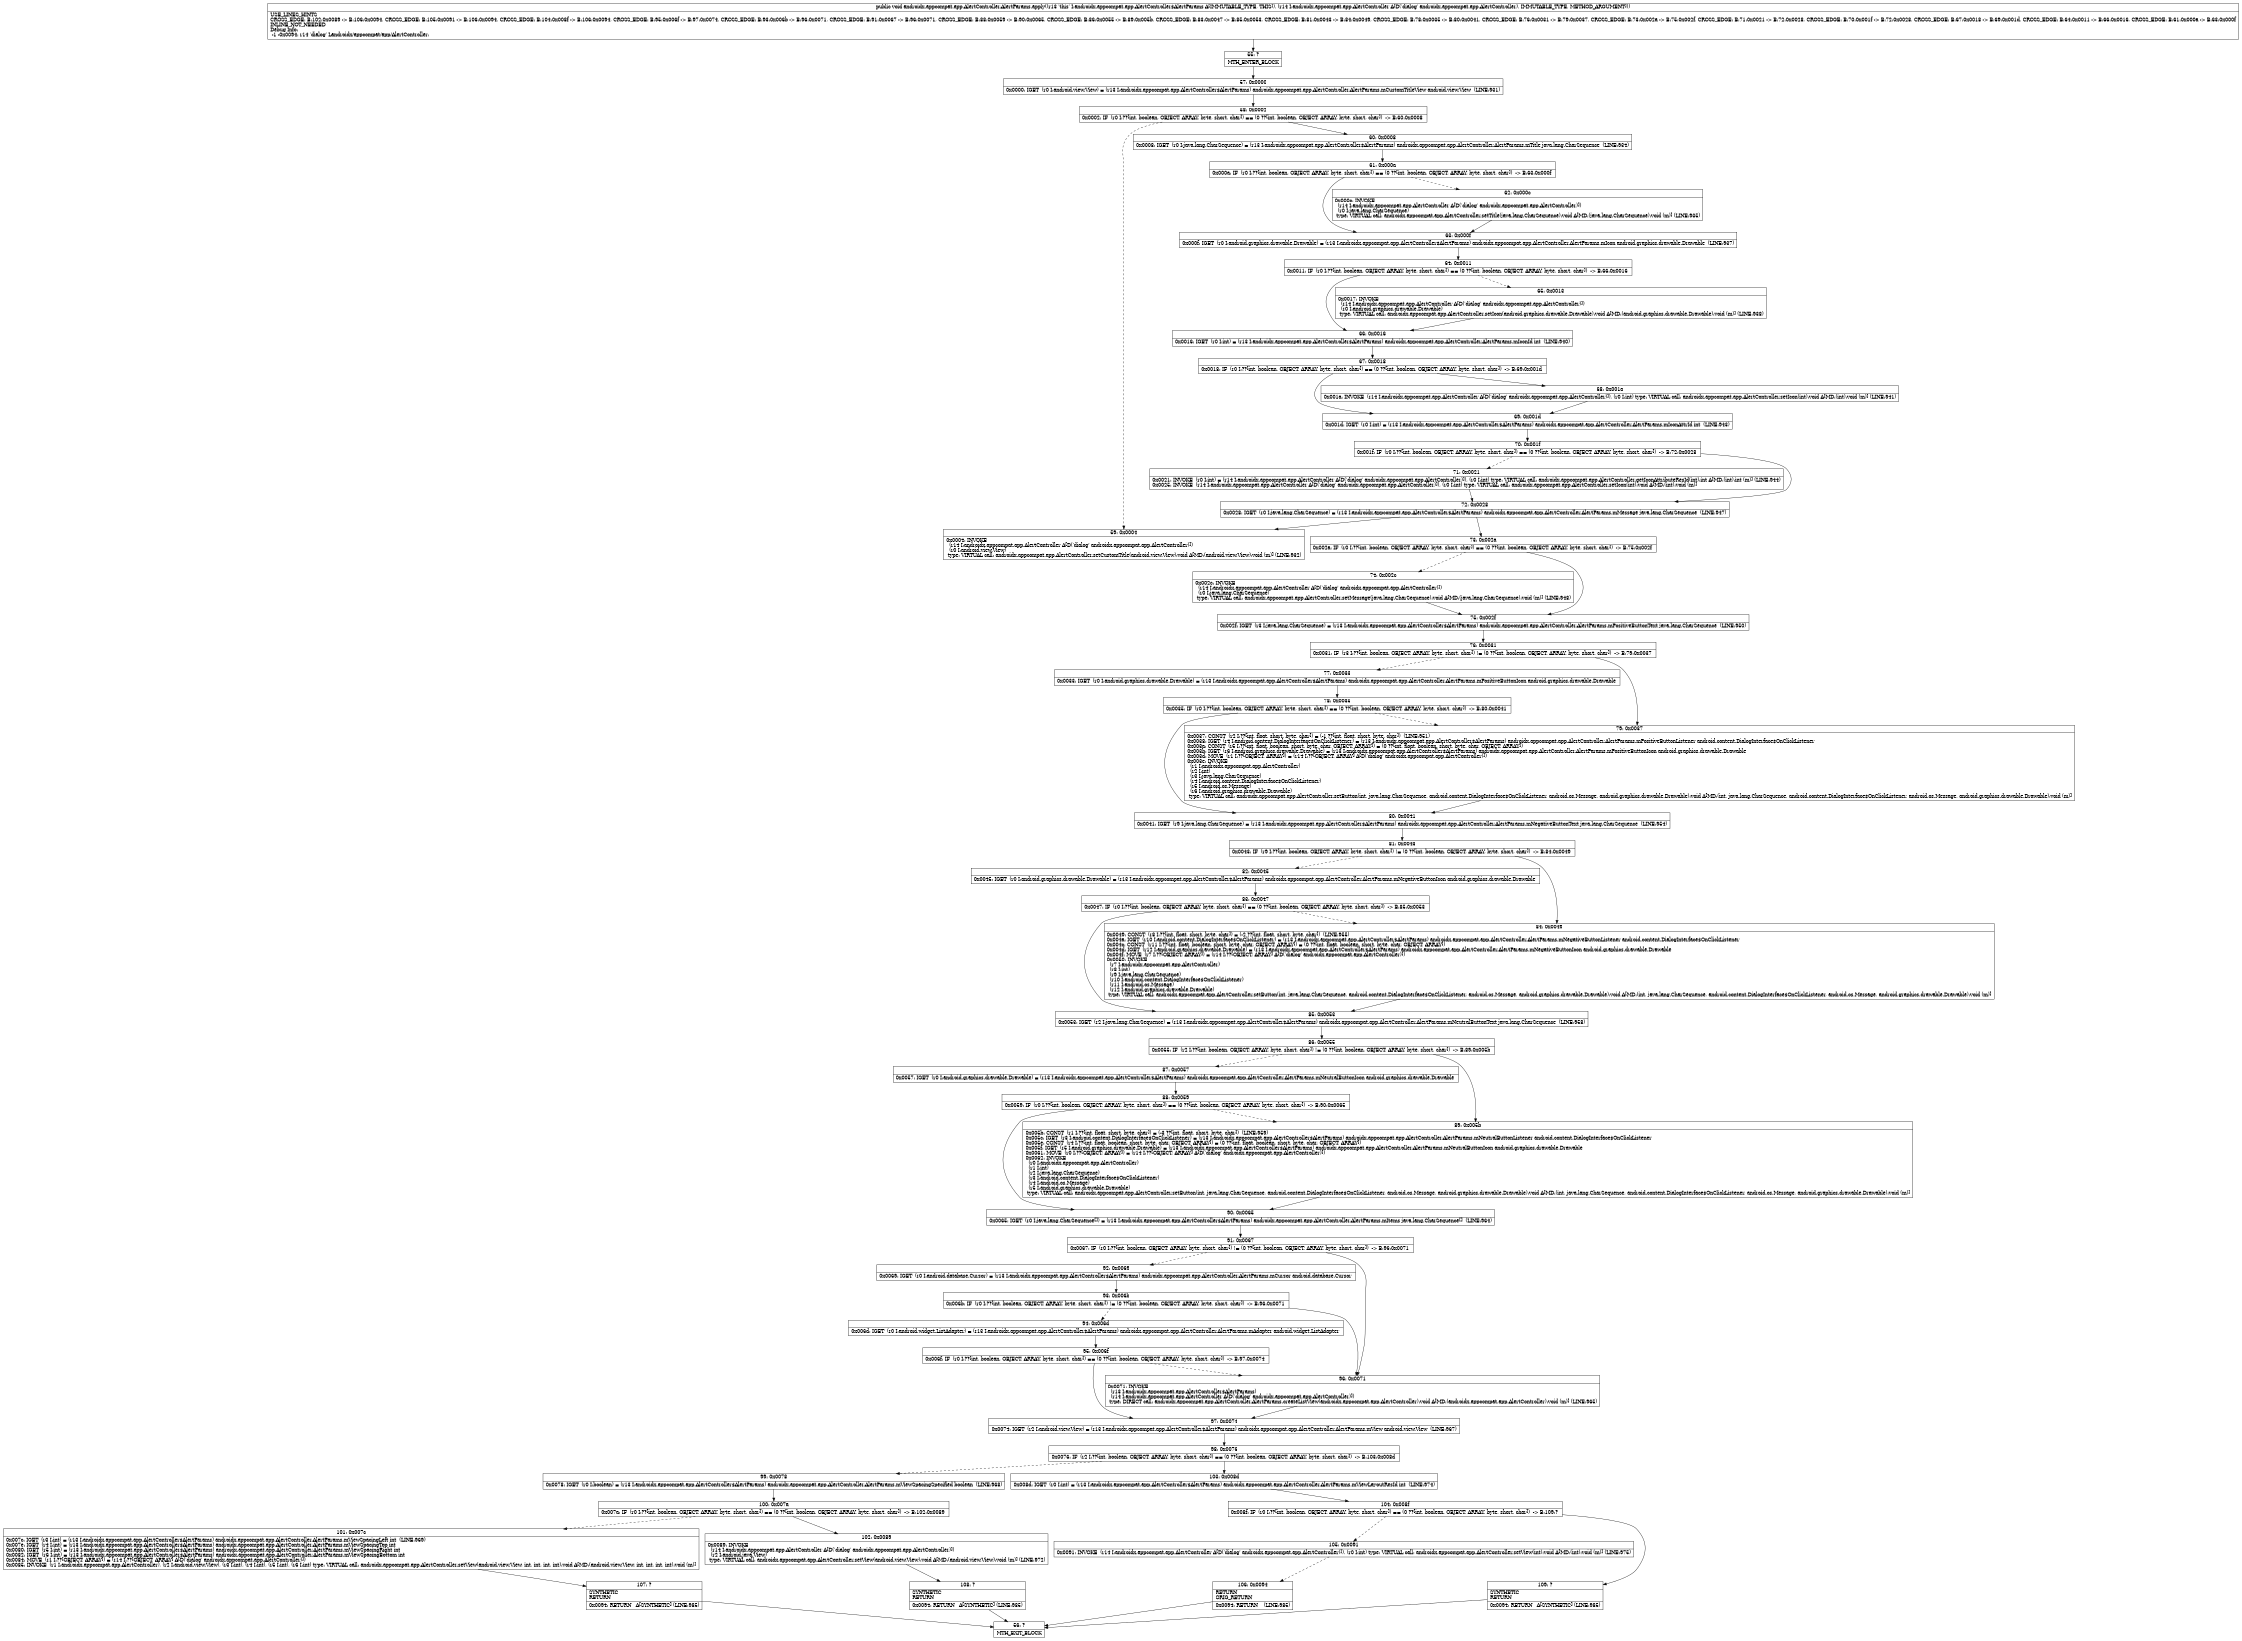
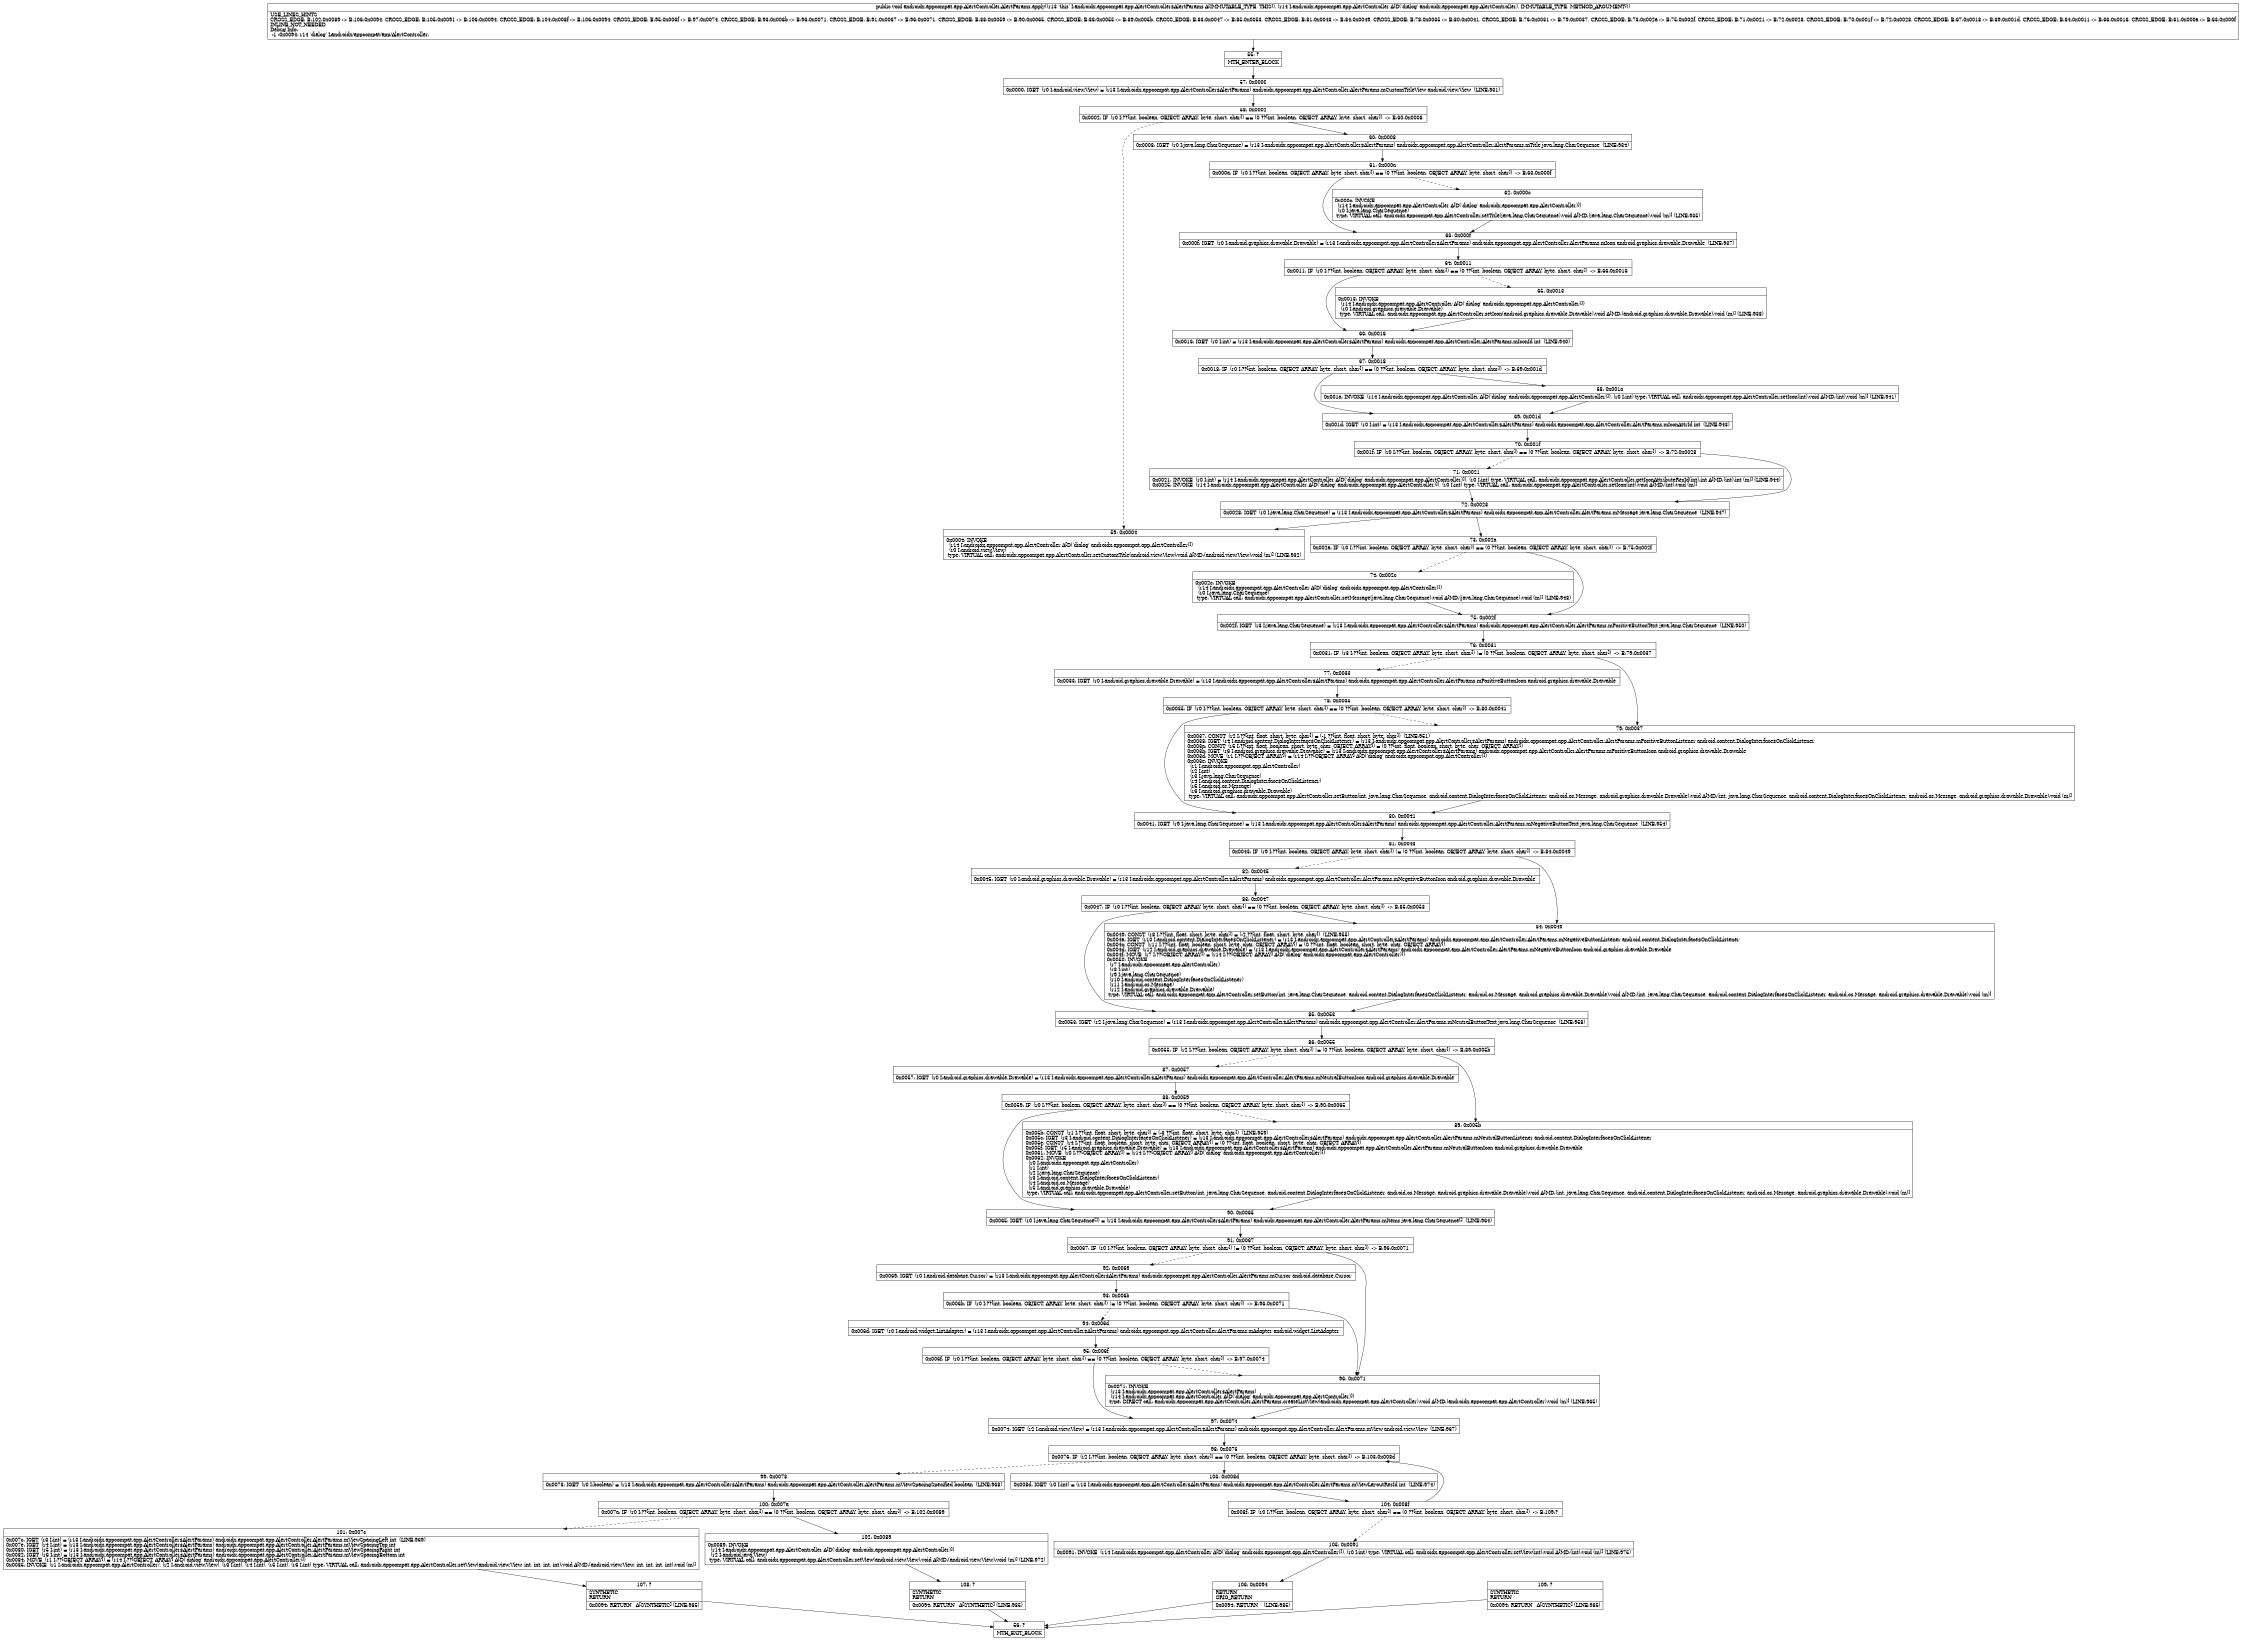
node "65: 0x0013": text "0x0017: INVOKE" -> "0x0013: INVOKE"
edge "83: 0x0047" -> "84: 0x0049": style dashed -> solid
edge "104: 0x008f" -> "109: ?": now "104: 0x008f" -> "98: 0x0076"
edge "105: 0x0091" -> "106: 0x0094": style dashed -> solid
